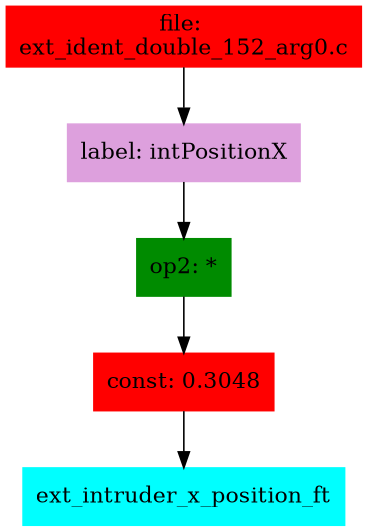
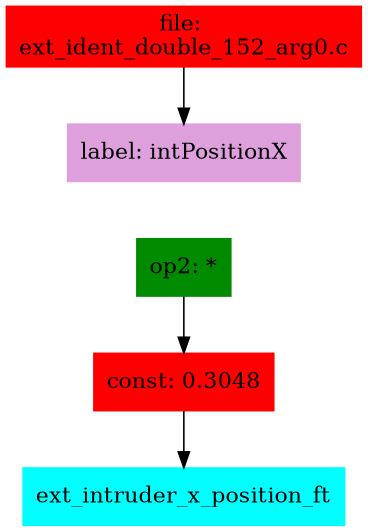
edge "label: intPositionX" -> "op2: *": removed
